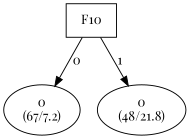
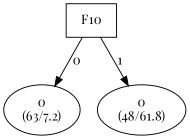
node "0 (67/7.2)": label "0 (67/7.2)" -> "0 (63/7.2)"
node "0 (48/21.8)": label "0 (48/21.8)" -> "0 (48/61.8)"
